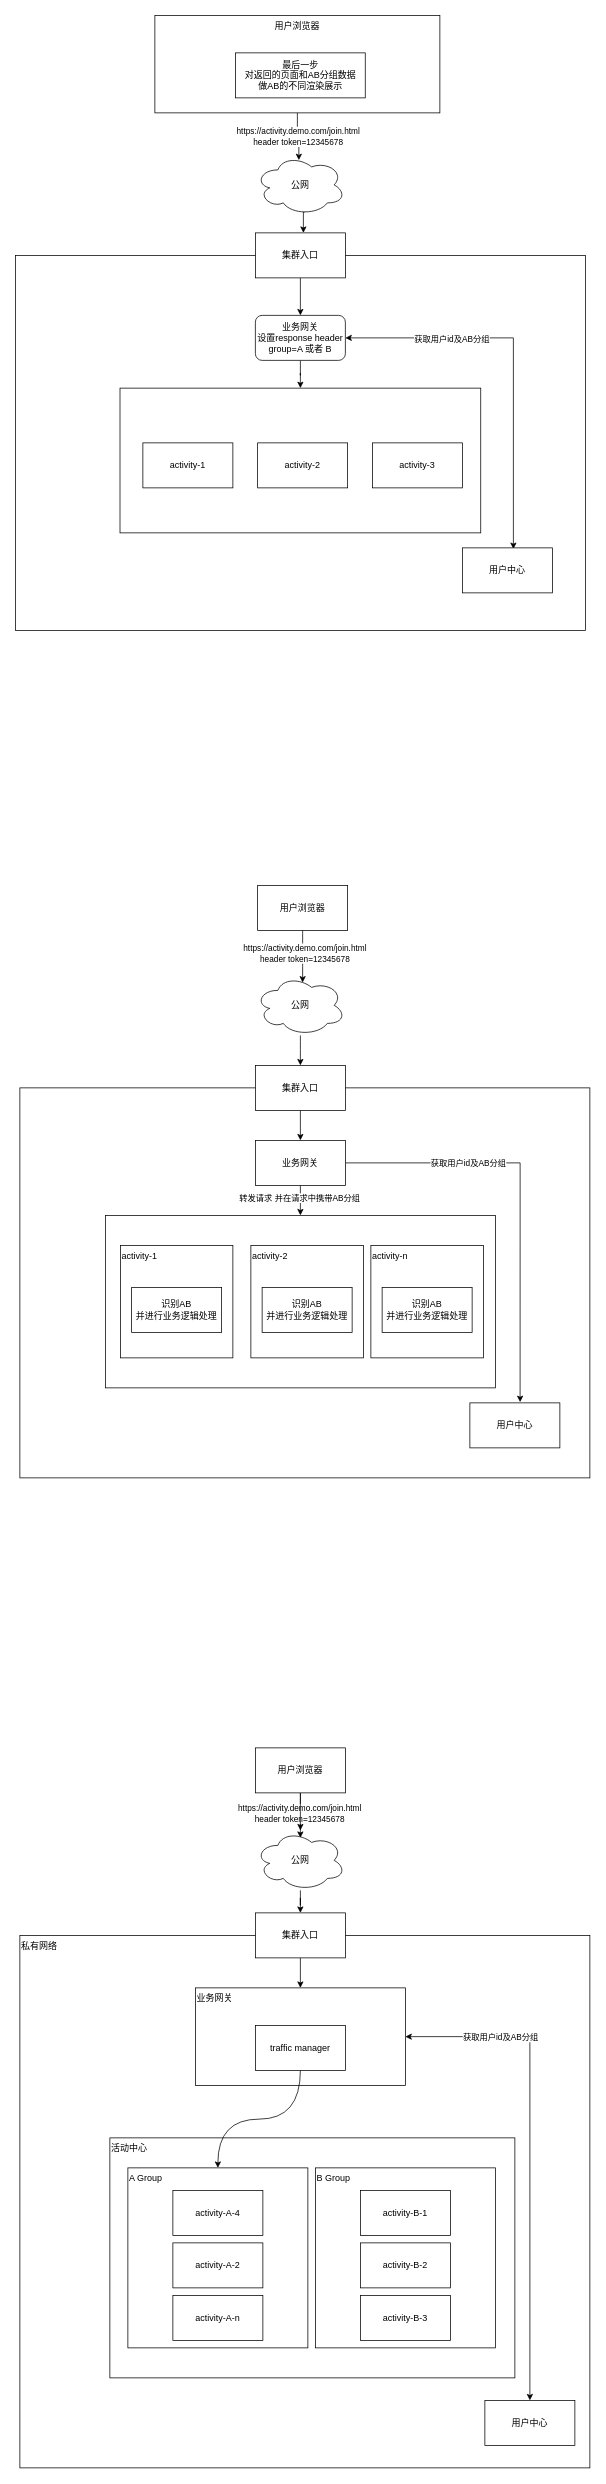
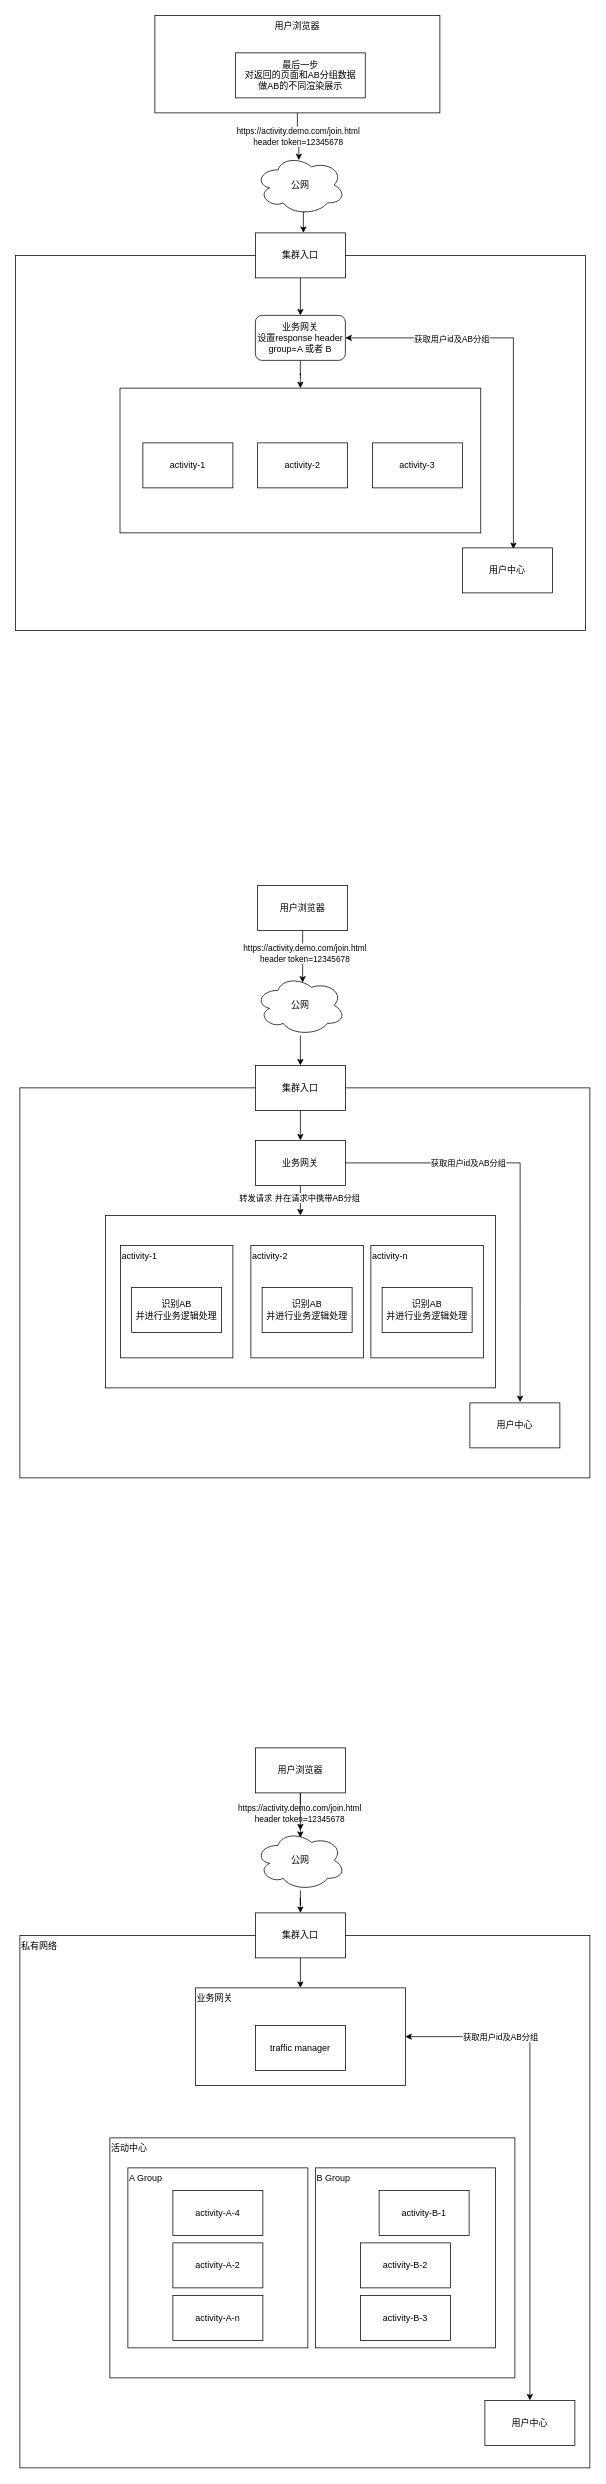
edge "traffic manager" -> "A Group": removed
node "activity-B-1": moved (405, 2213) -> (424, 2213)
